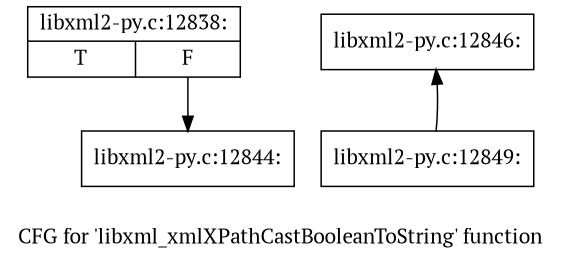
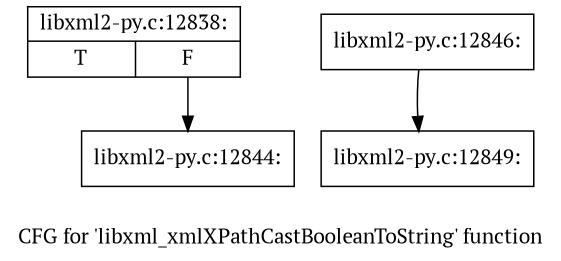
edge "libxml2-py.c:12849:" -> "libxml2-py.c:12846:": reversed
